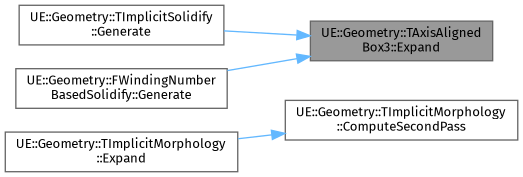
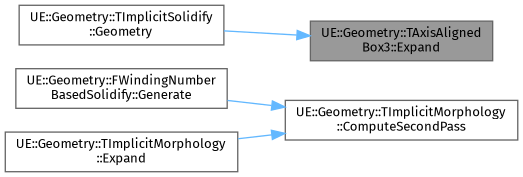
node "UE::Geometry::TImplicitSolidify ::Generate": label "UE::Geometry::TImplicitSolidify ::Generate" -> "UE::Geometry::TImplicitSolidify ::Geometry"
edge "UE::Geometry::FWindingNumber BasedSolidify::Generate" -> "UE::Geometry::TAxisAligned Box3::Expand": now "UE::Geometry::FWindingNumber BasedSolidify::Generate" -> "UE::Geometry::TImplicitMorphology ::ComputeSecondPass"
